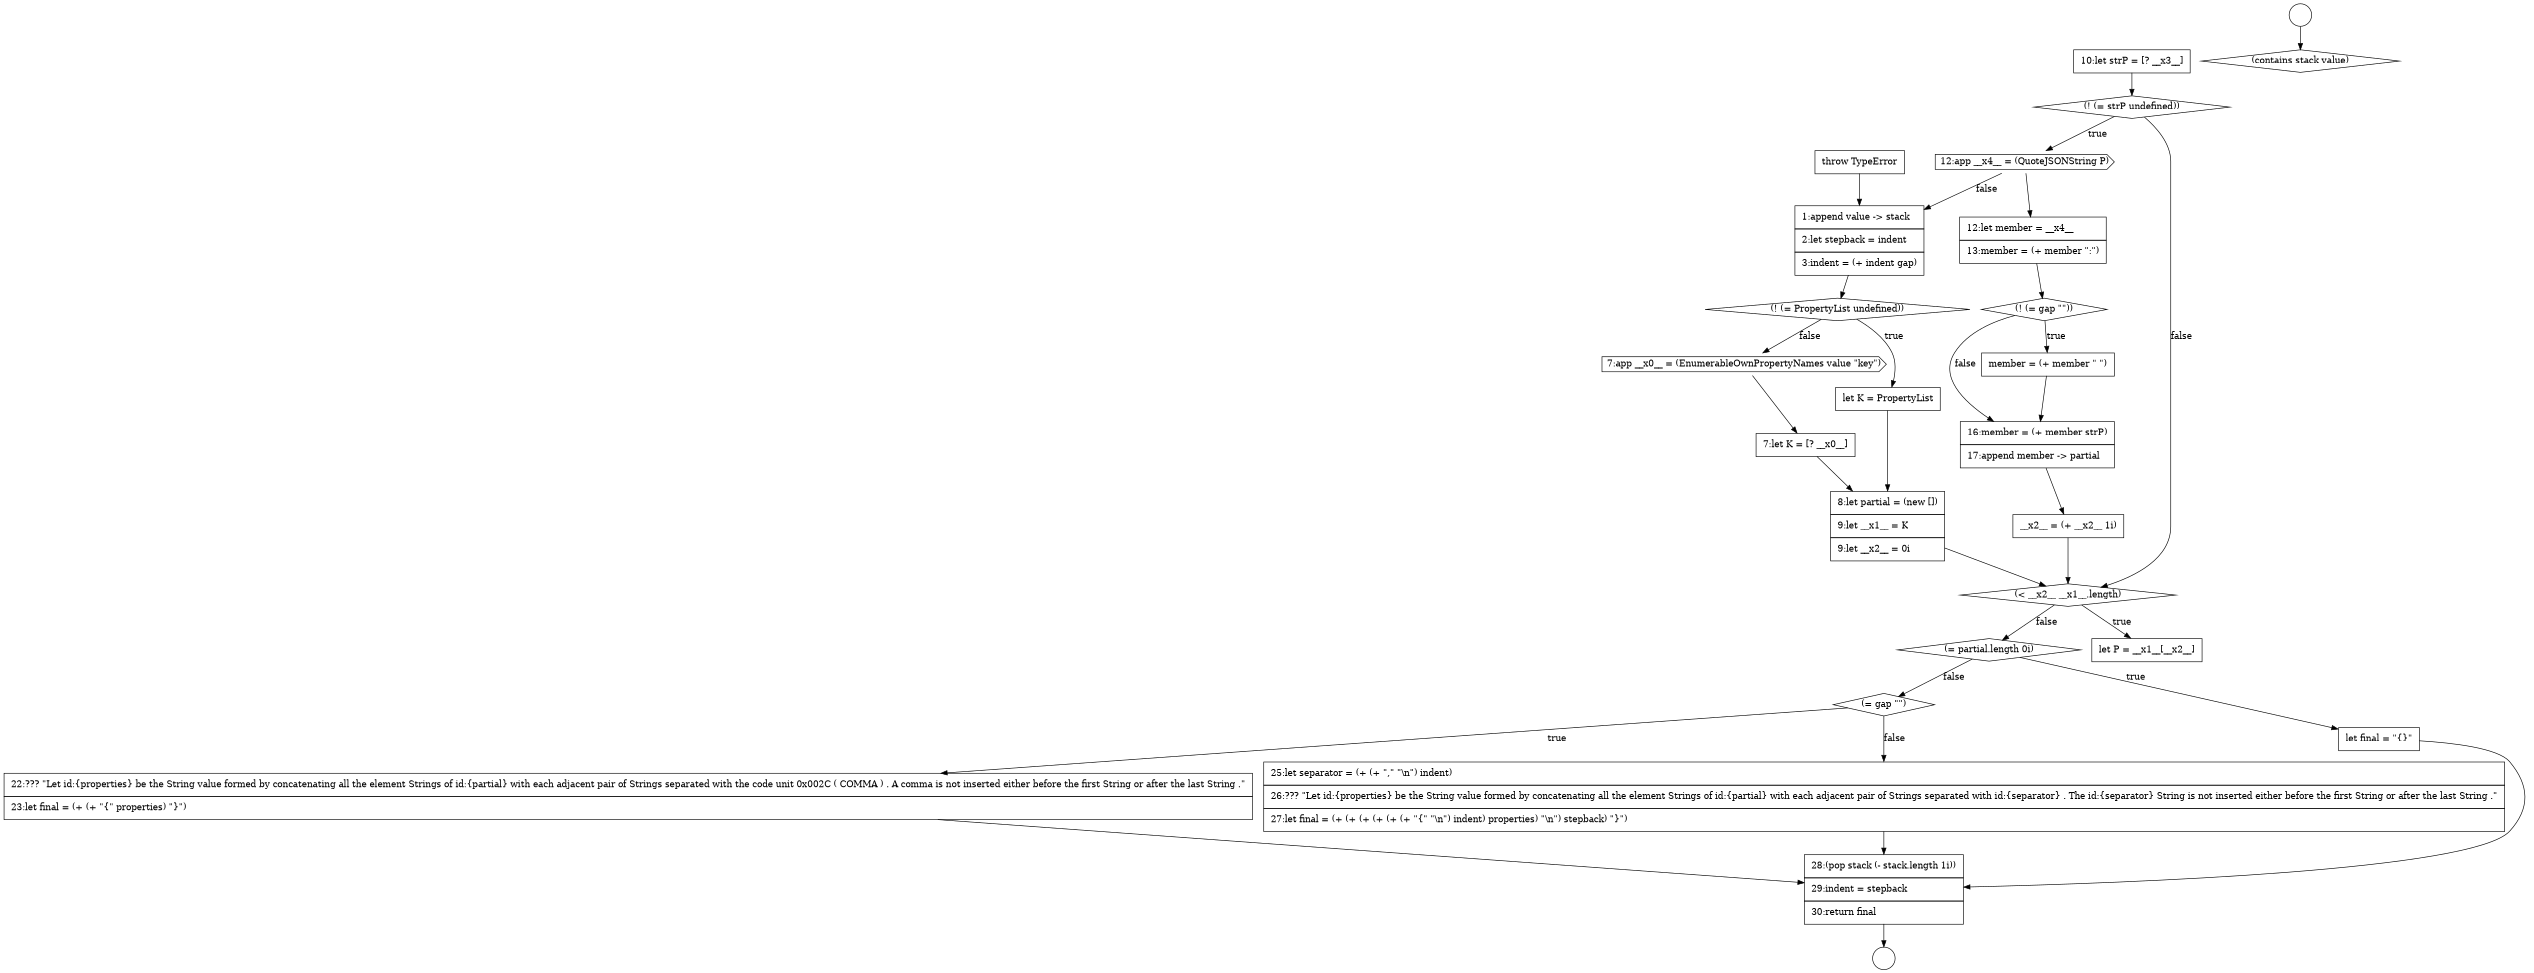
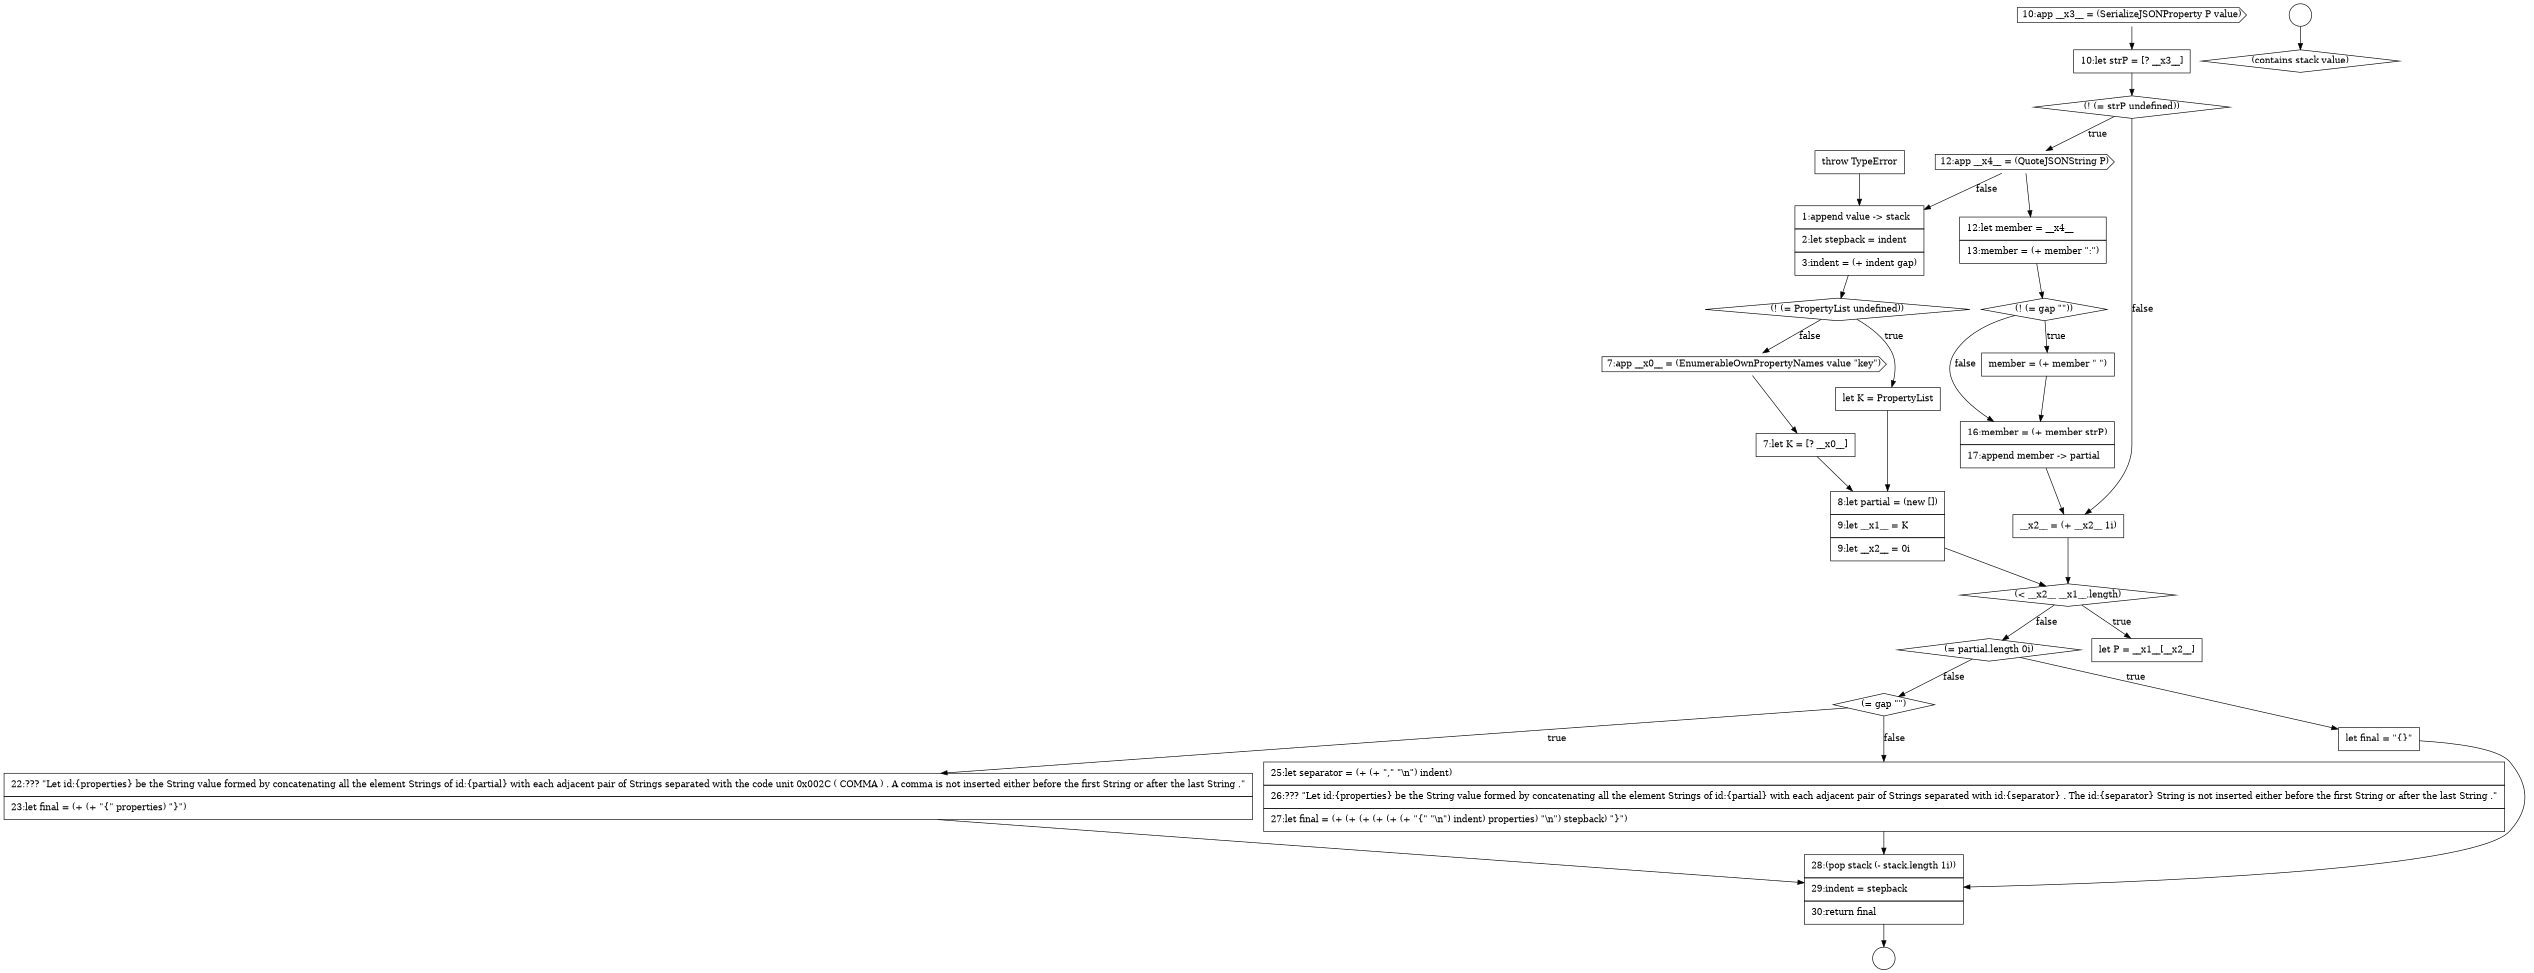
node "10:app __x3__ = (SerializeJSONProperty P value)": added
edge "(! (= strP undefined))" -> "(< __x2__ __x1__.length)": now "(! (= strP undefined))" -> "__x2__ = (+ __x2__ 1i)"
